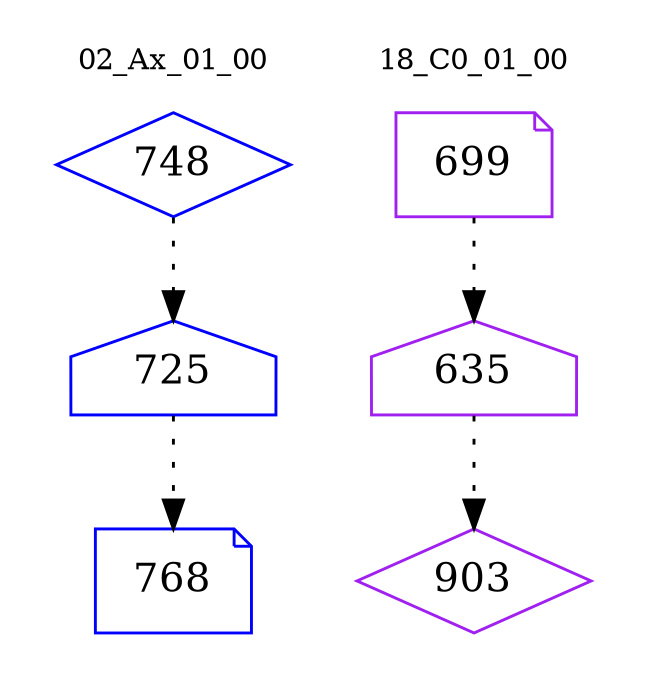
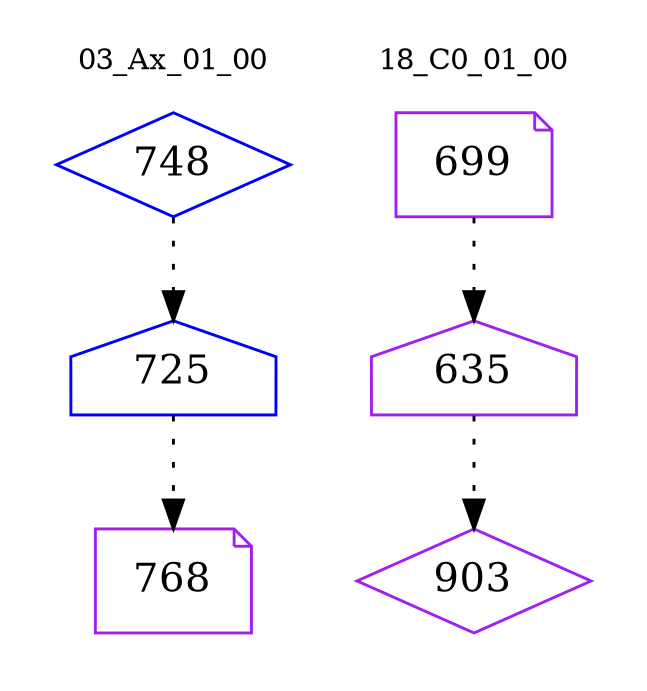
cluster "02_Ax_01_00": label "02_Ax_01_00" -> "03_Ax_01_00"
node "768": color blue -> purple
